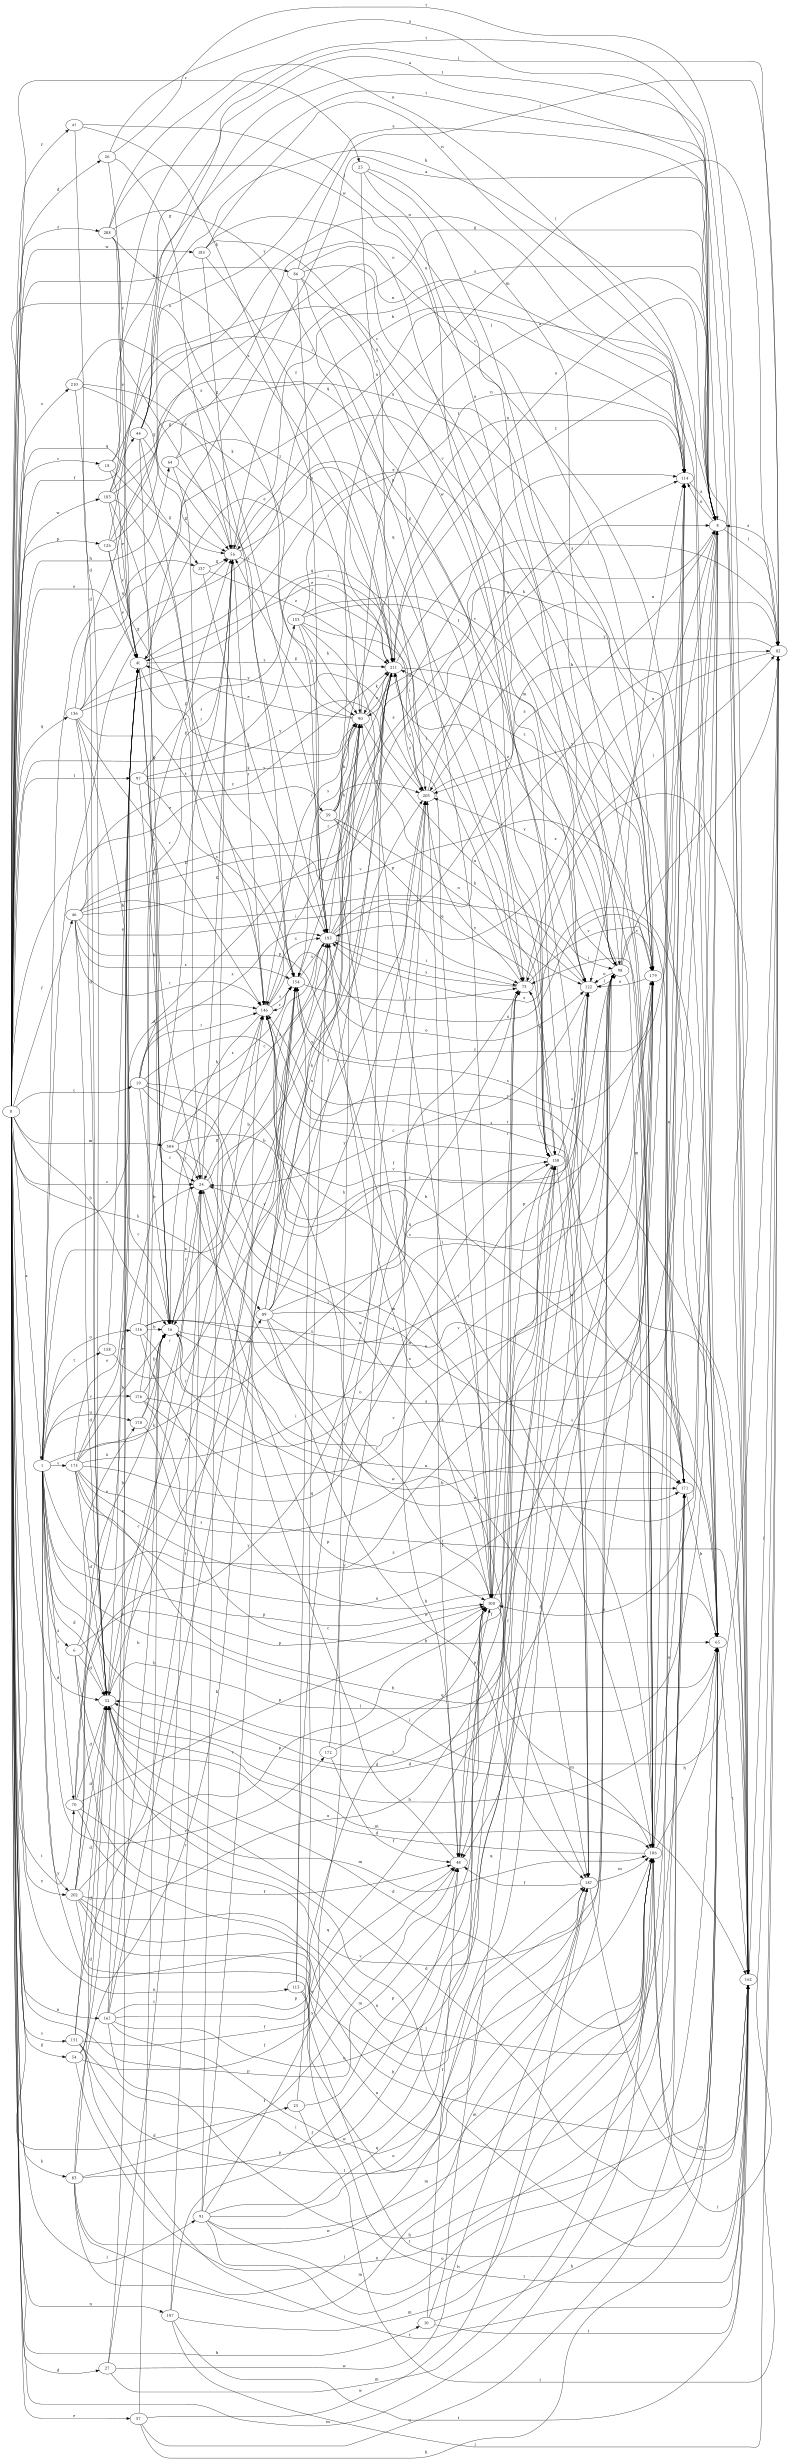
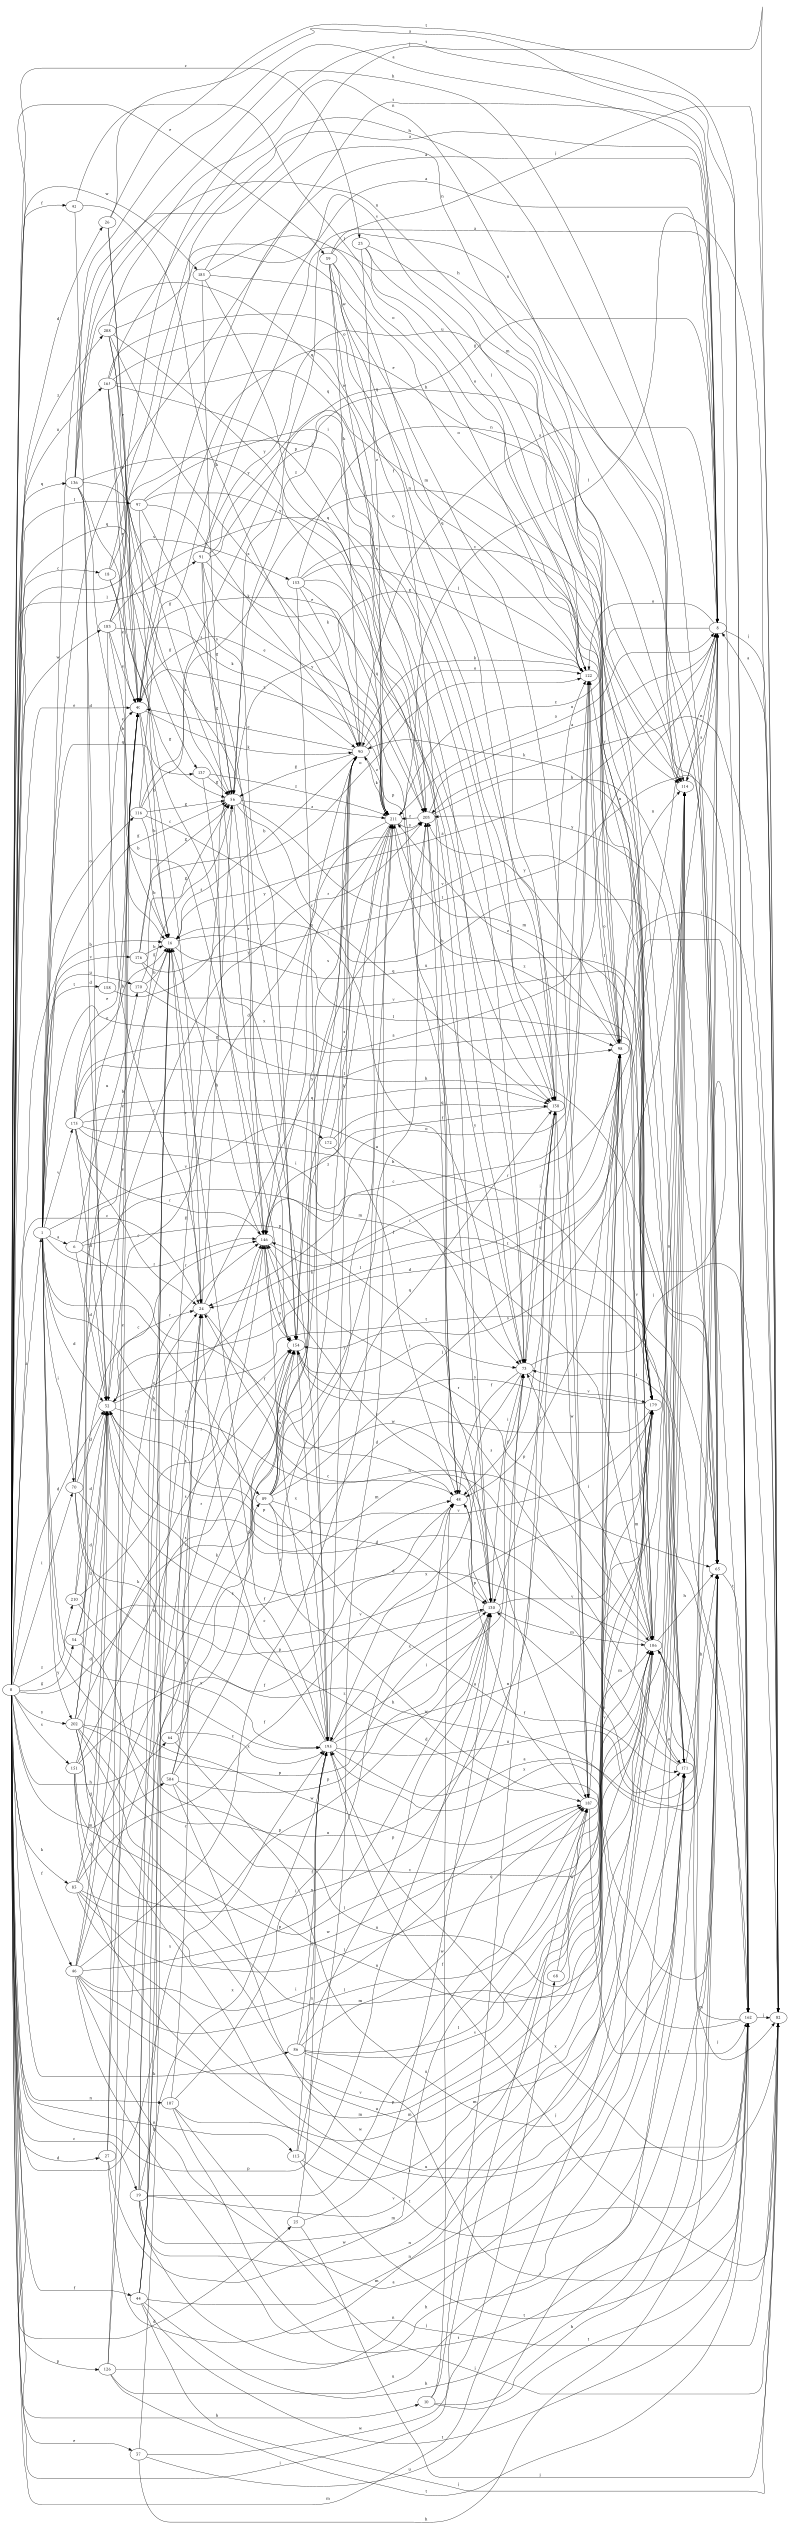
node "100": label "100" -> "130"
node "68": added
